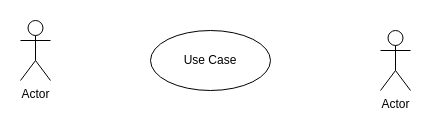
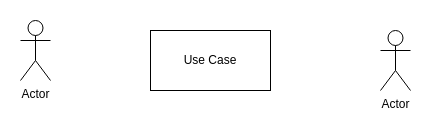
node "Use Case": shape ellipse -> rectangle
